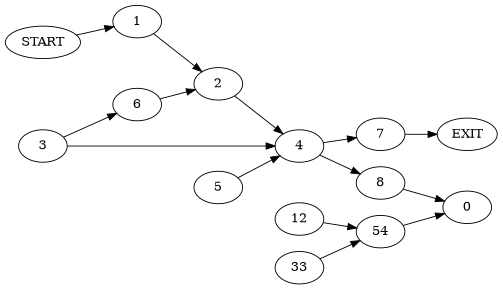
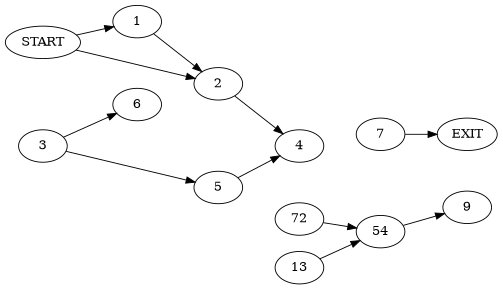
edge "6" -> "2": now "START" -> "2"
edge "4" -> "7": removed
edge "3" -> "4": now "3" -> "5"
node "8": removed
node "0": label "0" -> "9"
node "12": label "12" -> "72"
node "33": label "33" -> "13"
